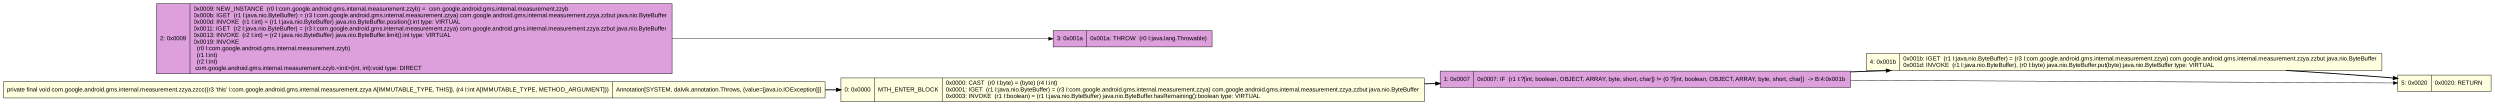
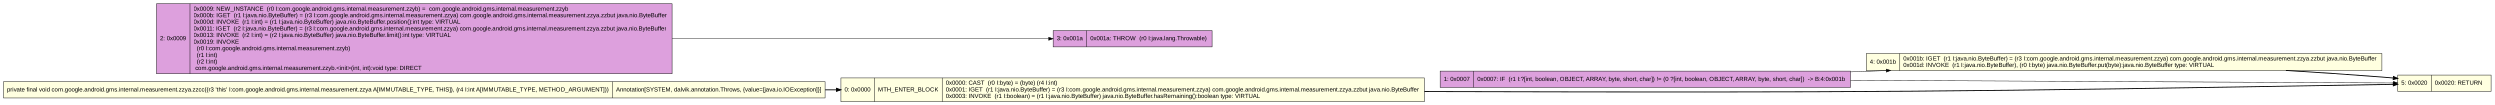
edge "1: 0x0007" -> "4: 0x001b": style bold -> solid
edge "0: 0x0000" -> "1: 0x0007": now "0: 0x0000" -> "5: 0x0020"
